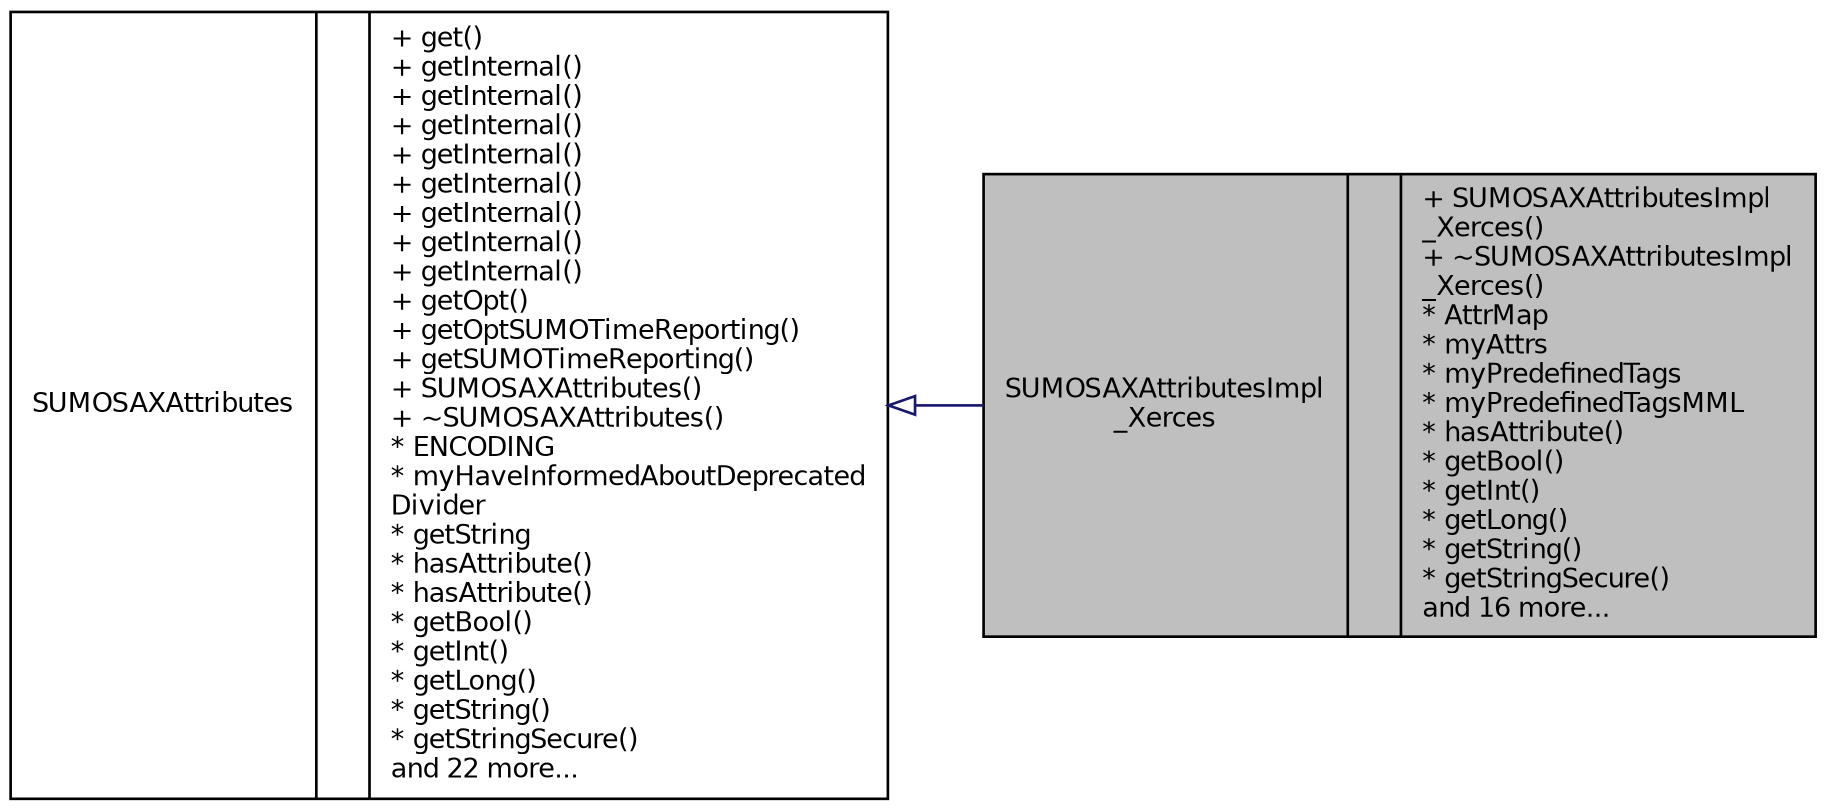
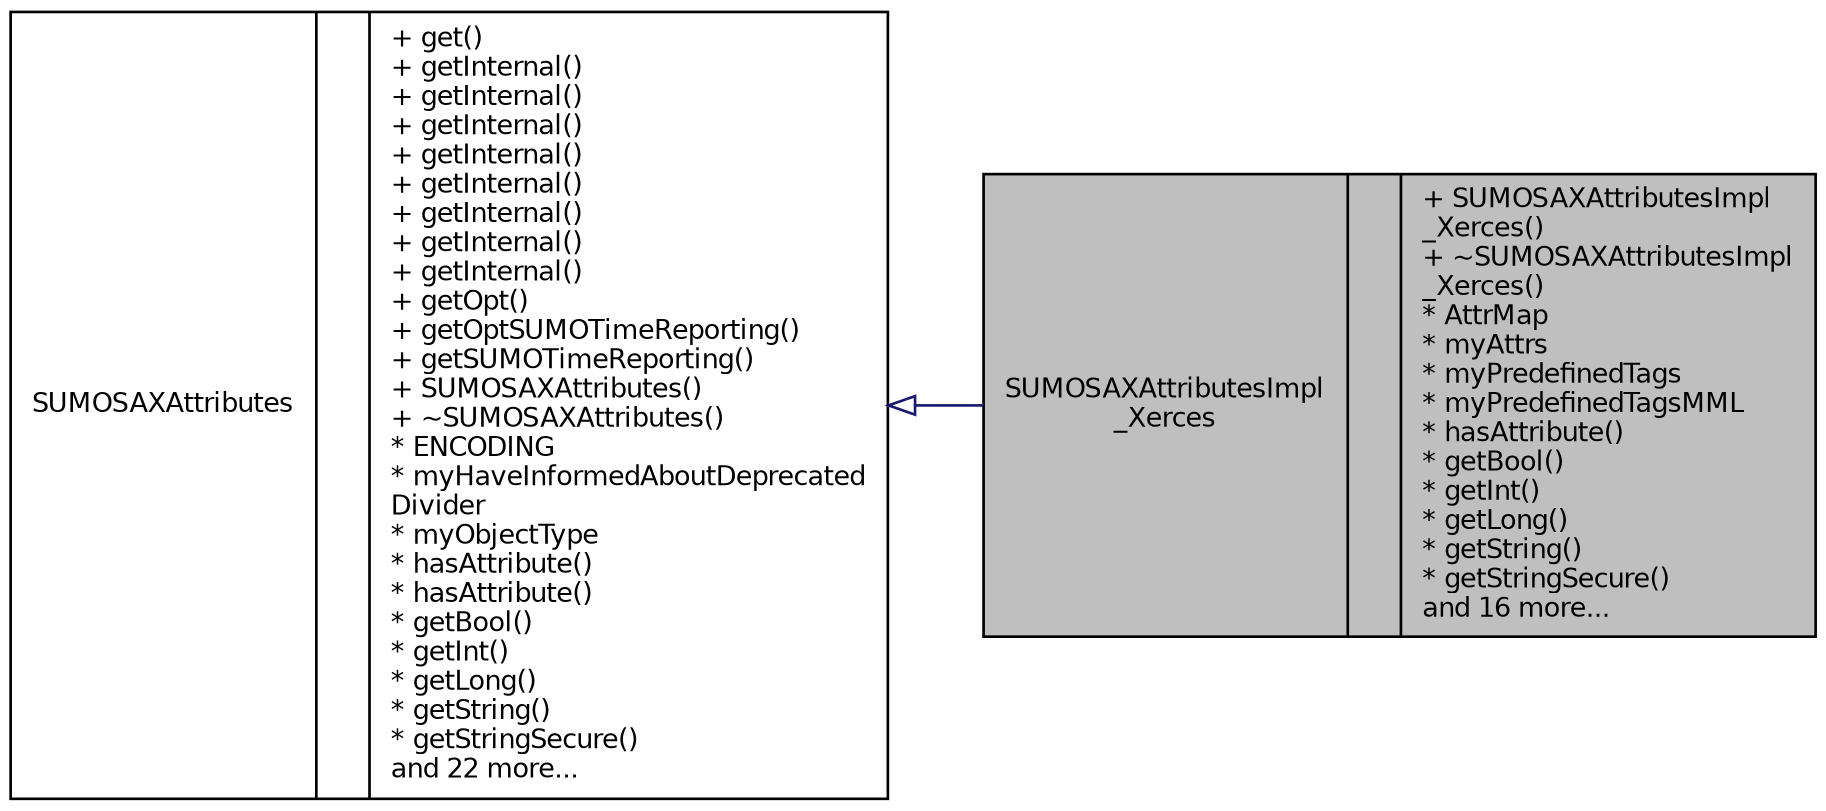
node "SUMOSAXAttributes": text "* getString" -> "* myObjectType"
